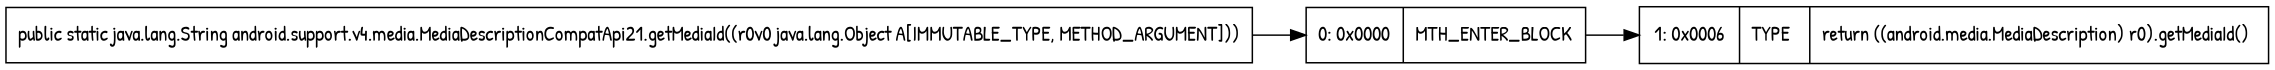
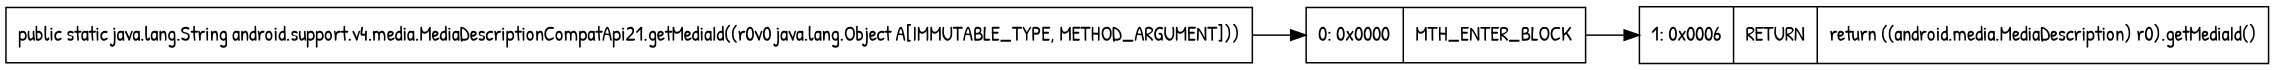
node "1: 0x0006": text "TYPE" -> "RETURN"
